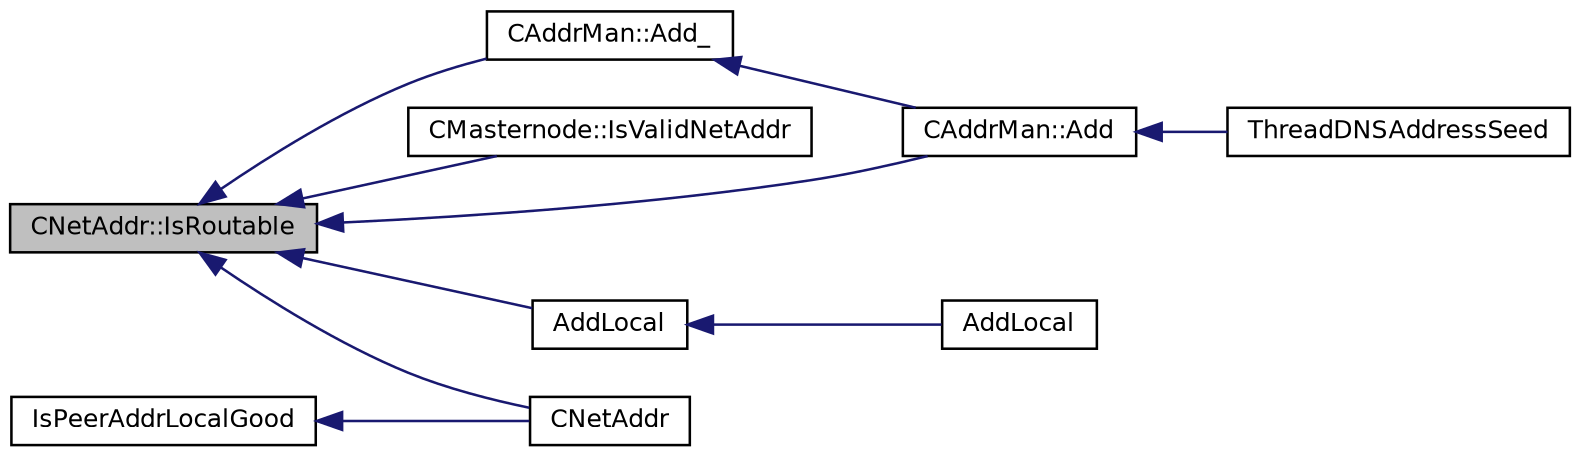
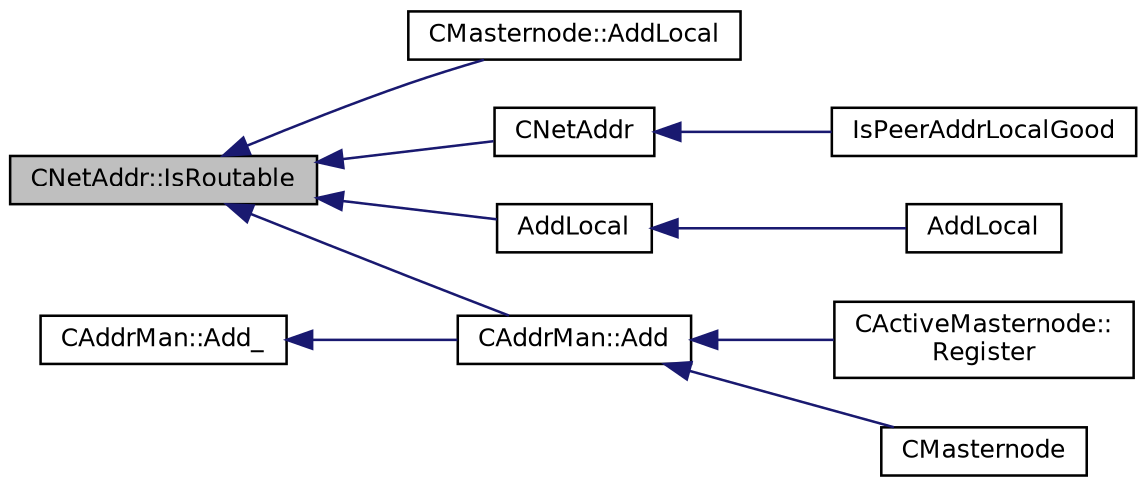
edge "CAddrMan::Add_" -> "CNetAddr::IsRoutable": removed
node "CMasternode::IsValidNetAddr": label "CMasternode::IsValidNetAddr" -> "CMasternode::AddLocal"
node "ThreadDNSAddressSeed": label "ThreadDNSAddressSeed" -> "CMasternode"
node "CActiveMasternode:: Register": added
edge "CNetAddr" -> "IsPeerAddrLocalGood": reversed
